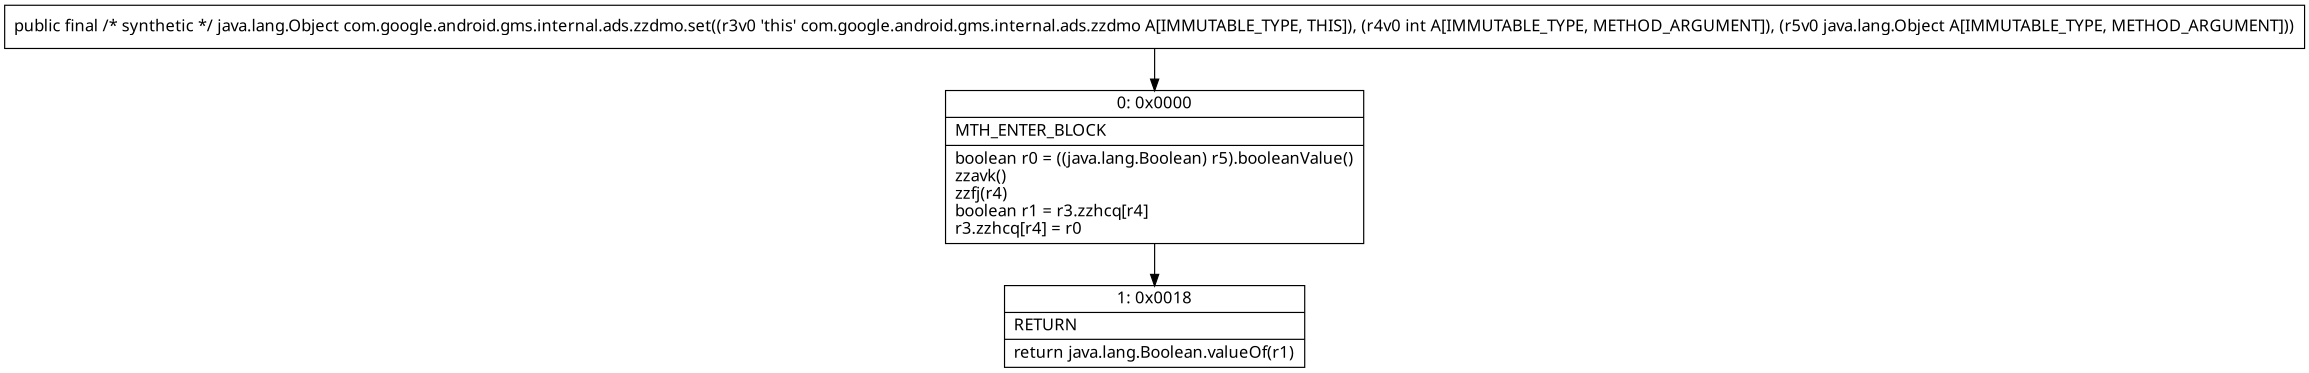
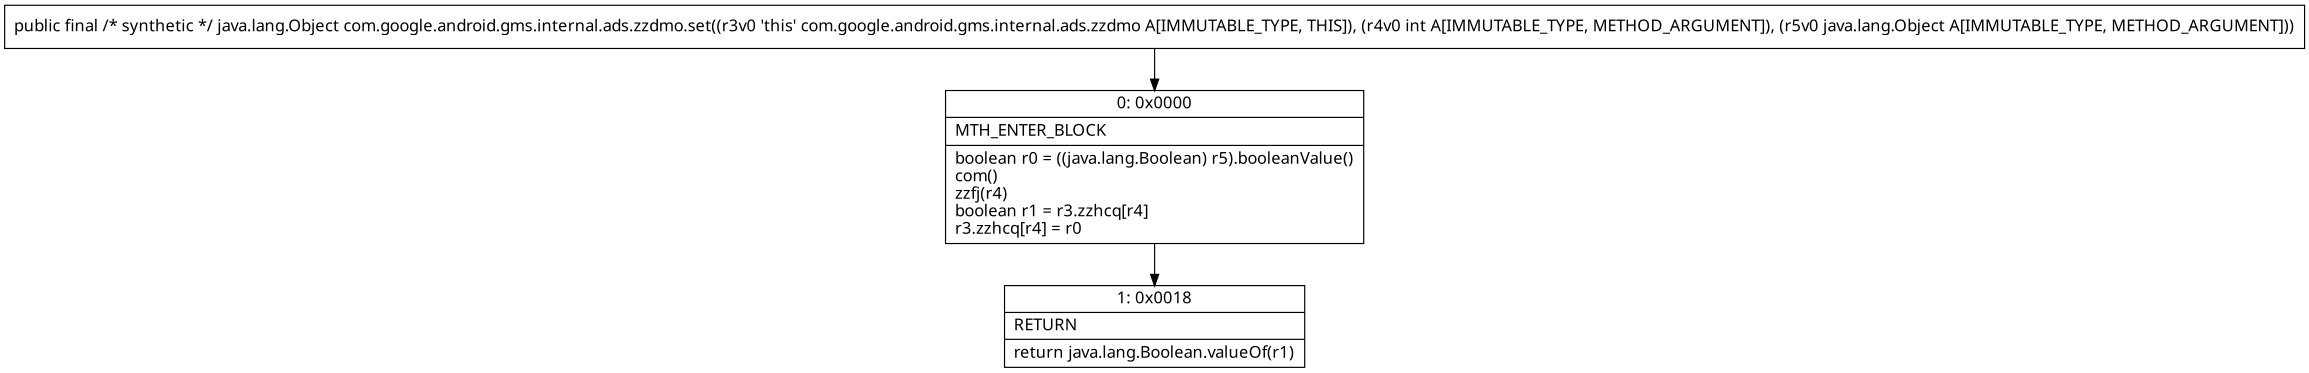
node "0: 0x0000": text "zzavk()" -> "com()"
